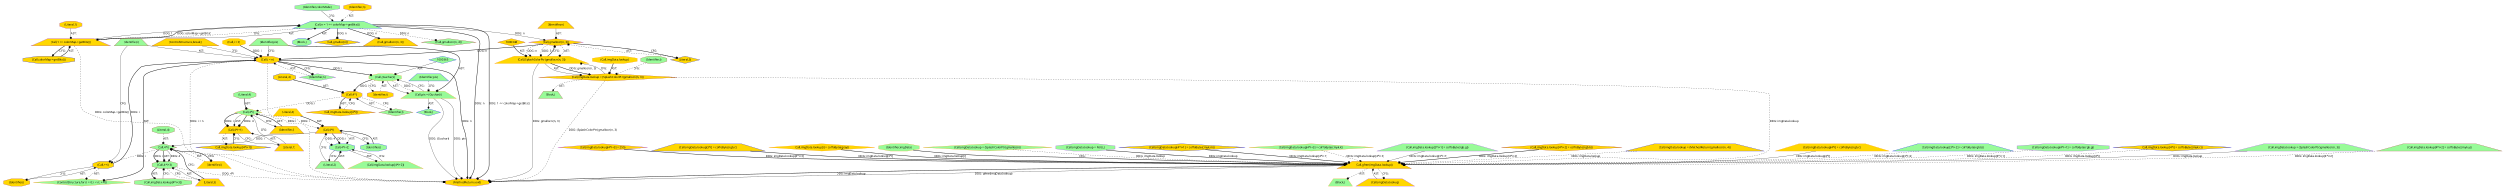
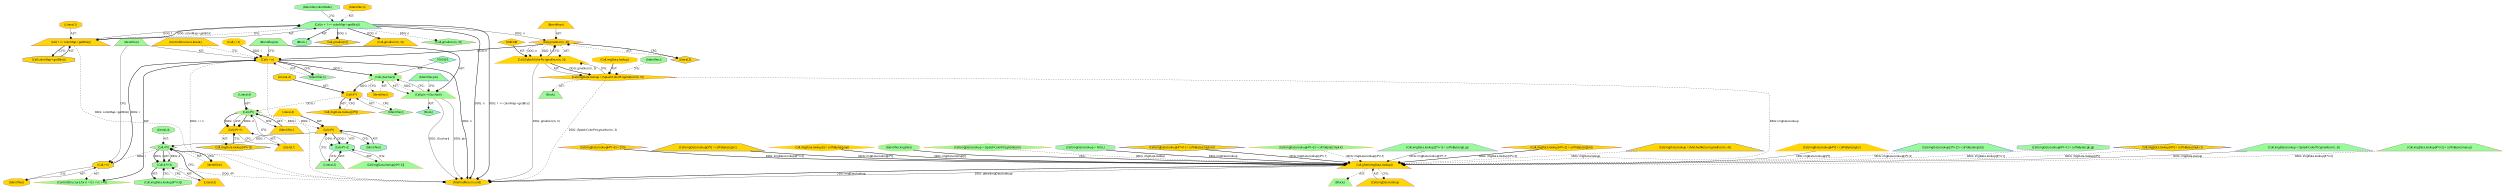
edge "(ControlStructure,break;)" -> "(Call,i < n)": style solid -> dashed
